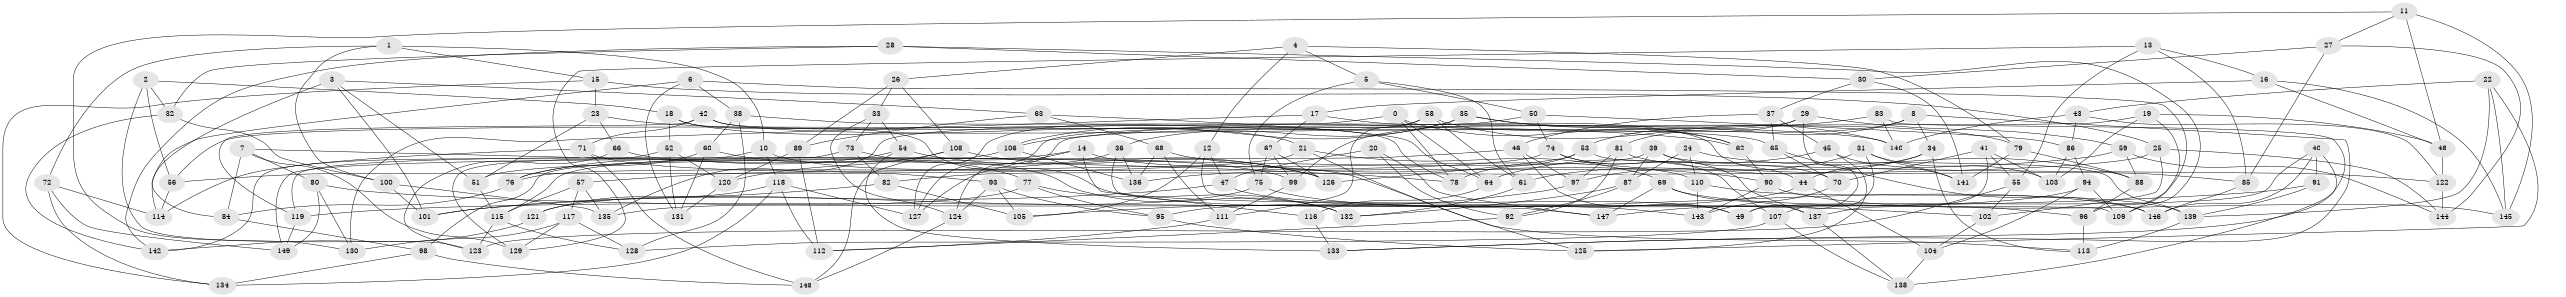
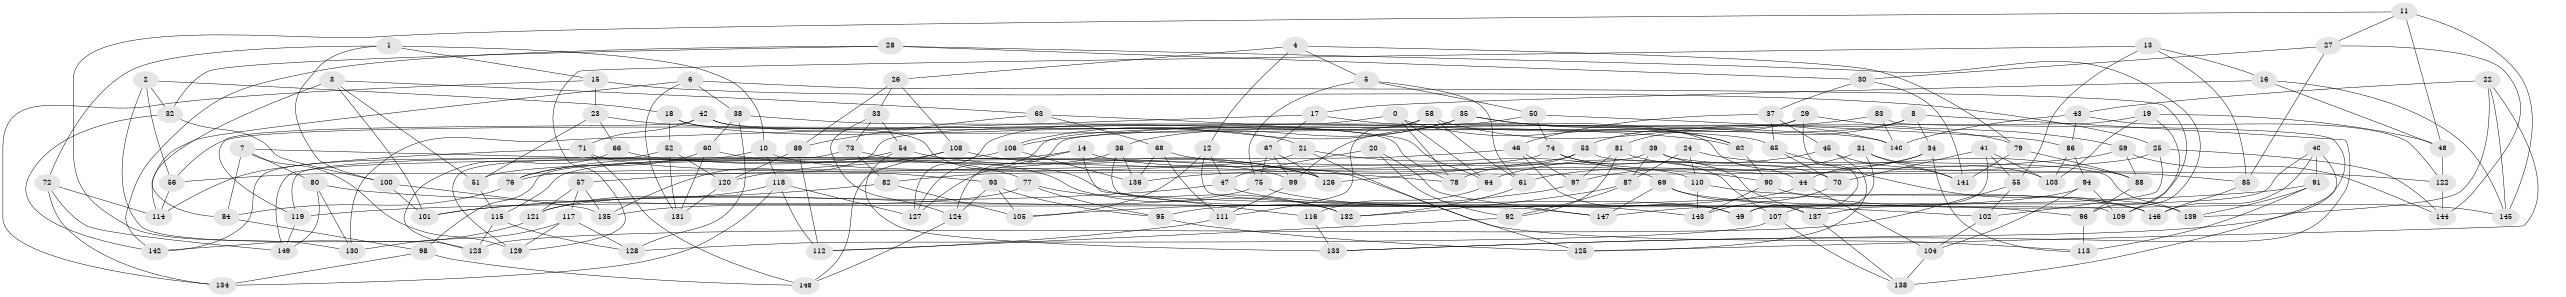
edge "57" -- "115": now "57" -- "121"
edge "139" -- "113": now "91" -- "113"
